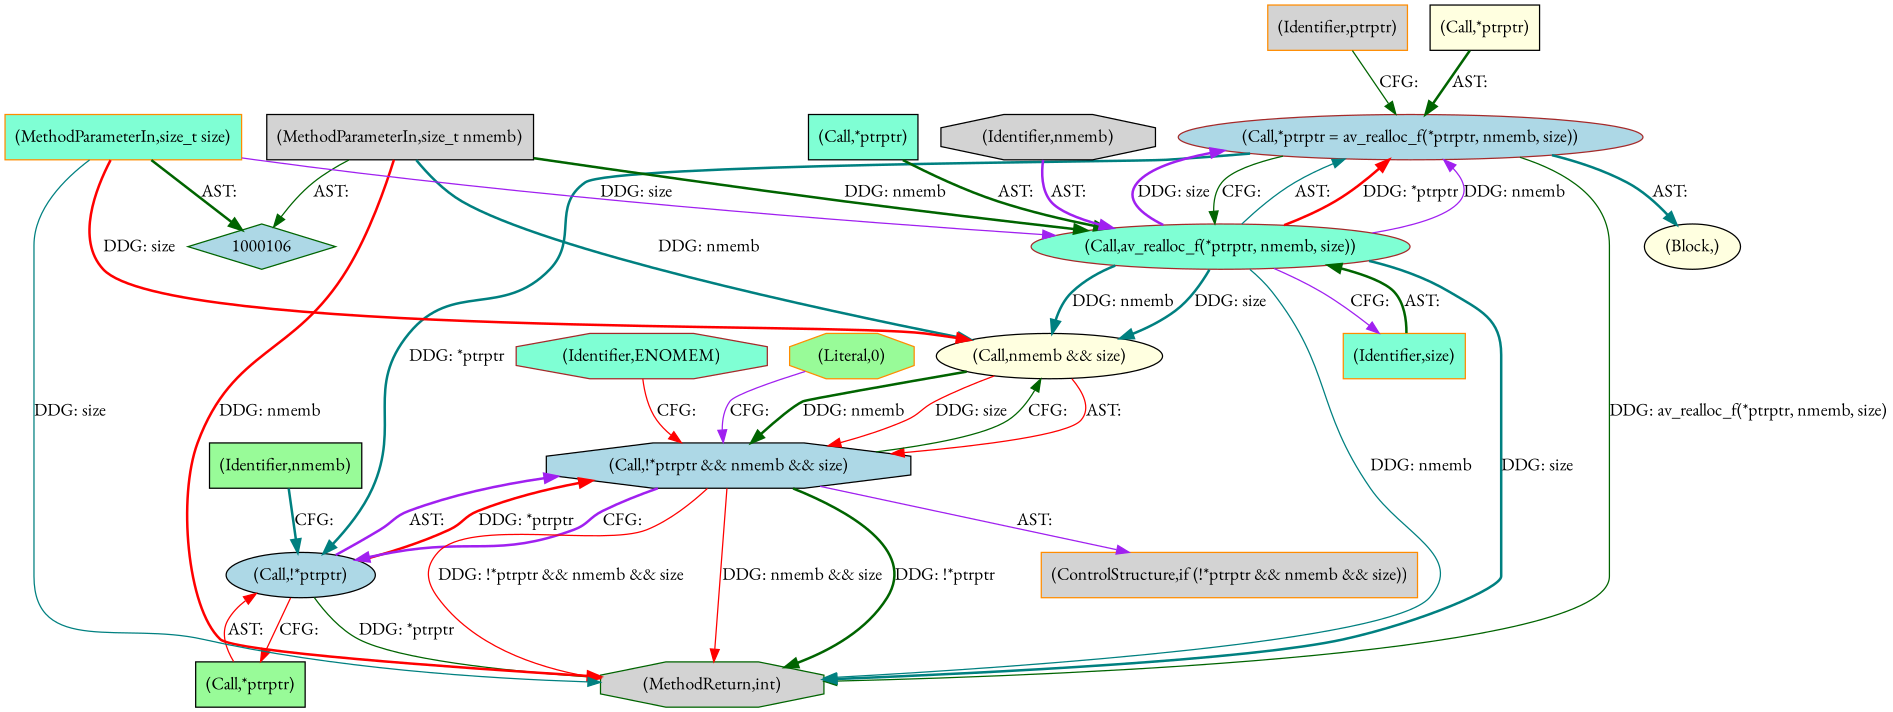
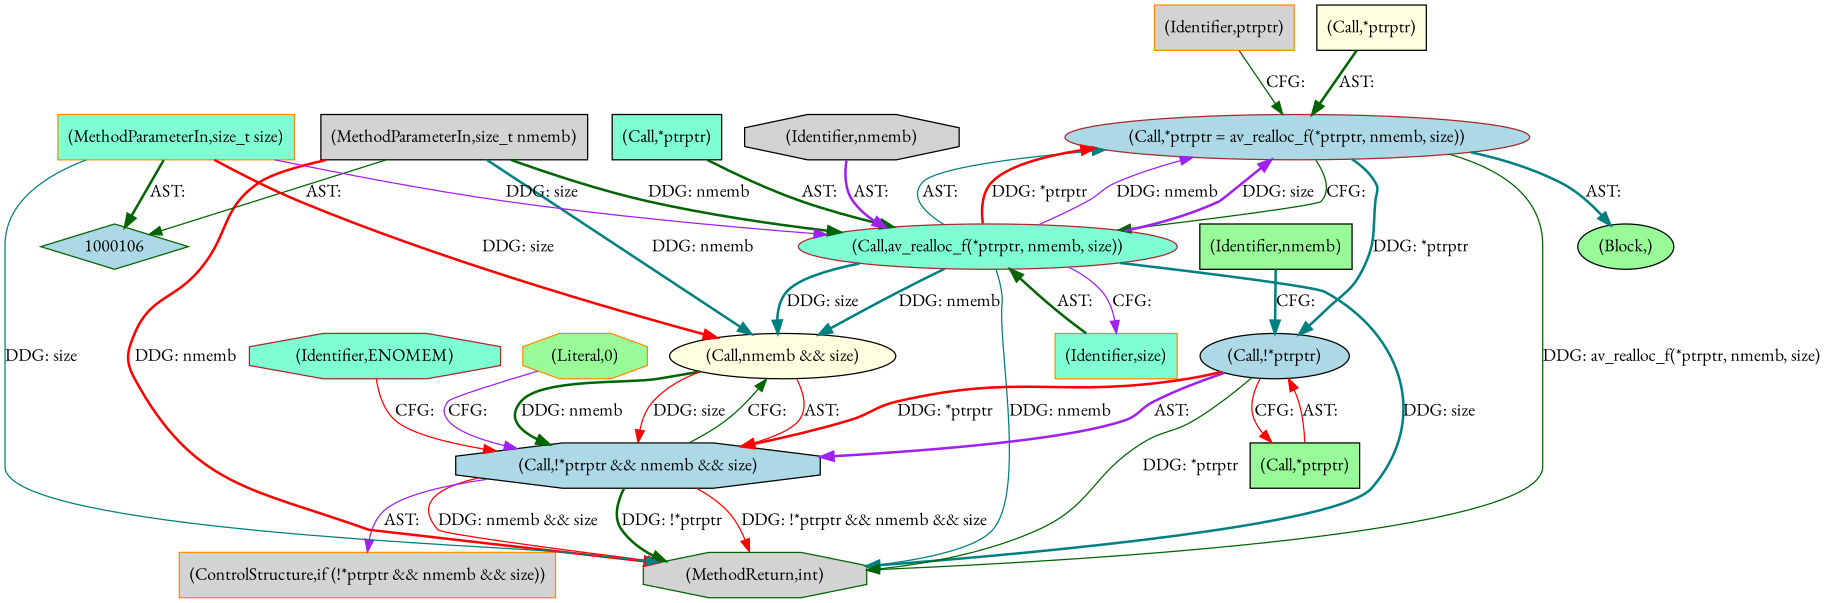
node "(Block,)": fillcolor lightyellow -> palegreen
edge "(Call,!*ptrptr && nmemb && size)" -> "(Call,!*ptrptr)": removed, label "CFG:"
